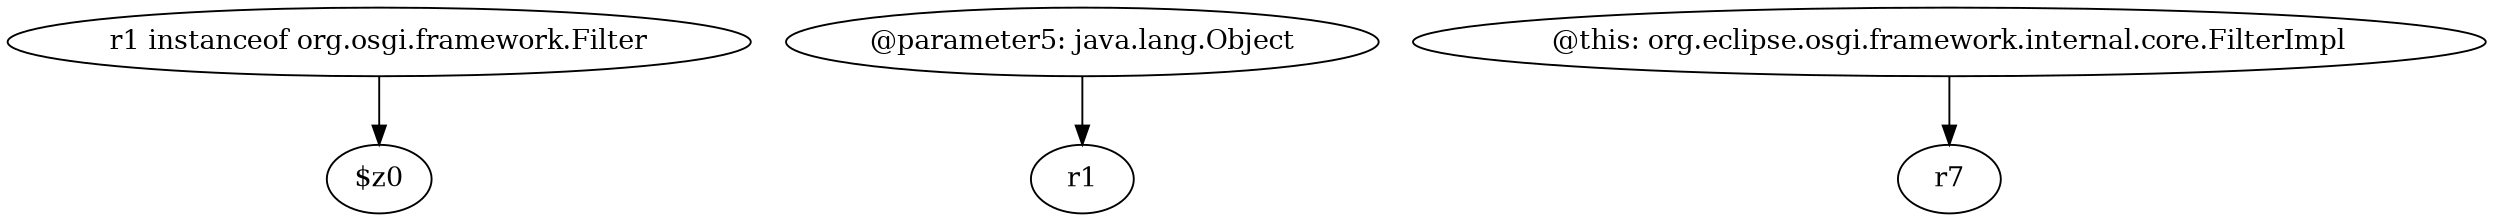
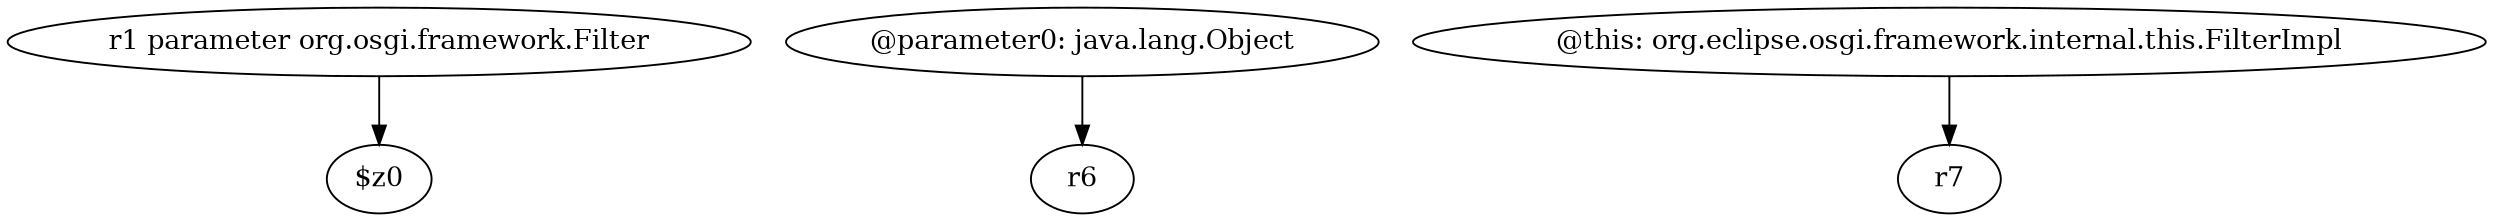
node "r1 instanceof org.osgi.framework.Filter": label "r1 instanceof org.osgi.framework.Filter" -> "r1 parameter org.osgi.framework.Filter"
node "@parameter5: java.lang.Object": label "@parameter5: java.lang.Object" -> "@parameter0: java.lang.Object"
node "@this: org.eclipse.osgi.framework.internal.core.FilterImpl": label "@this: org.eclipse.osgi.framework.internal.core.FilterImpl" -> "@this: org.eclipse.osgi.framework.internal.this.FilterImpl"
node "r1": label "r1" -> "r6"
